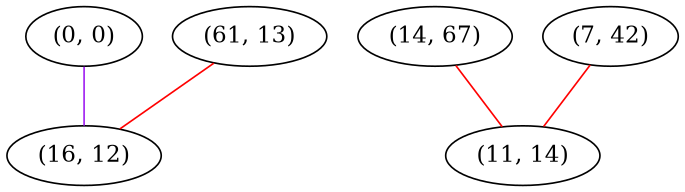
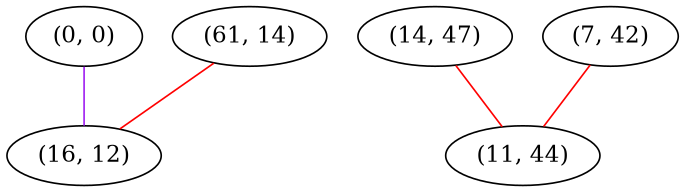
node "(61, 13)": label "(61, 13)" -> "(61, 14)"
node "(14, 67)": label "(14, 67)" -> "(14, 47)"
node "(11, 14)": label "(11, 14)" -> "(11, 44)"
